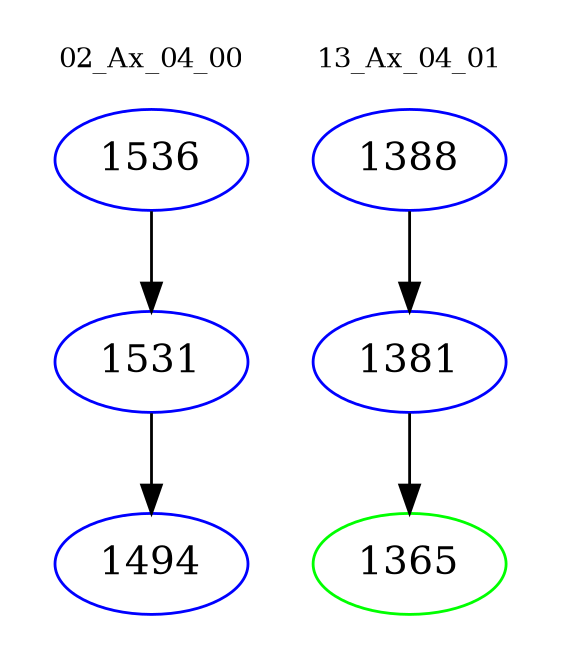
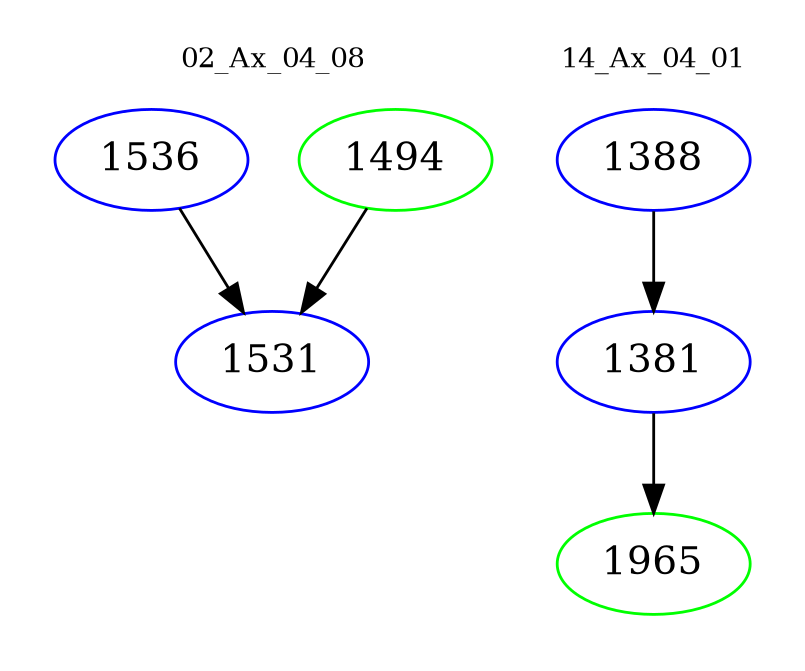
cluster "02_Ax_04_00": label "02_Ax_04_00" -> "02_Ax_04_08"
cluster "13_Ax_04_01": label "13_Ax_04_01" -> "14_Ax_04_01"
edge "1531" -> "1494": reversed
node "1494": color blue -> green
node "1365": label "1365" -> "1965"
